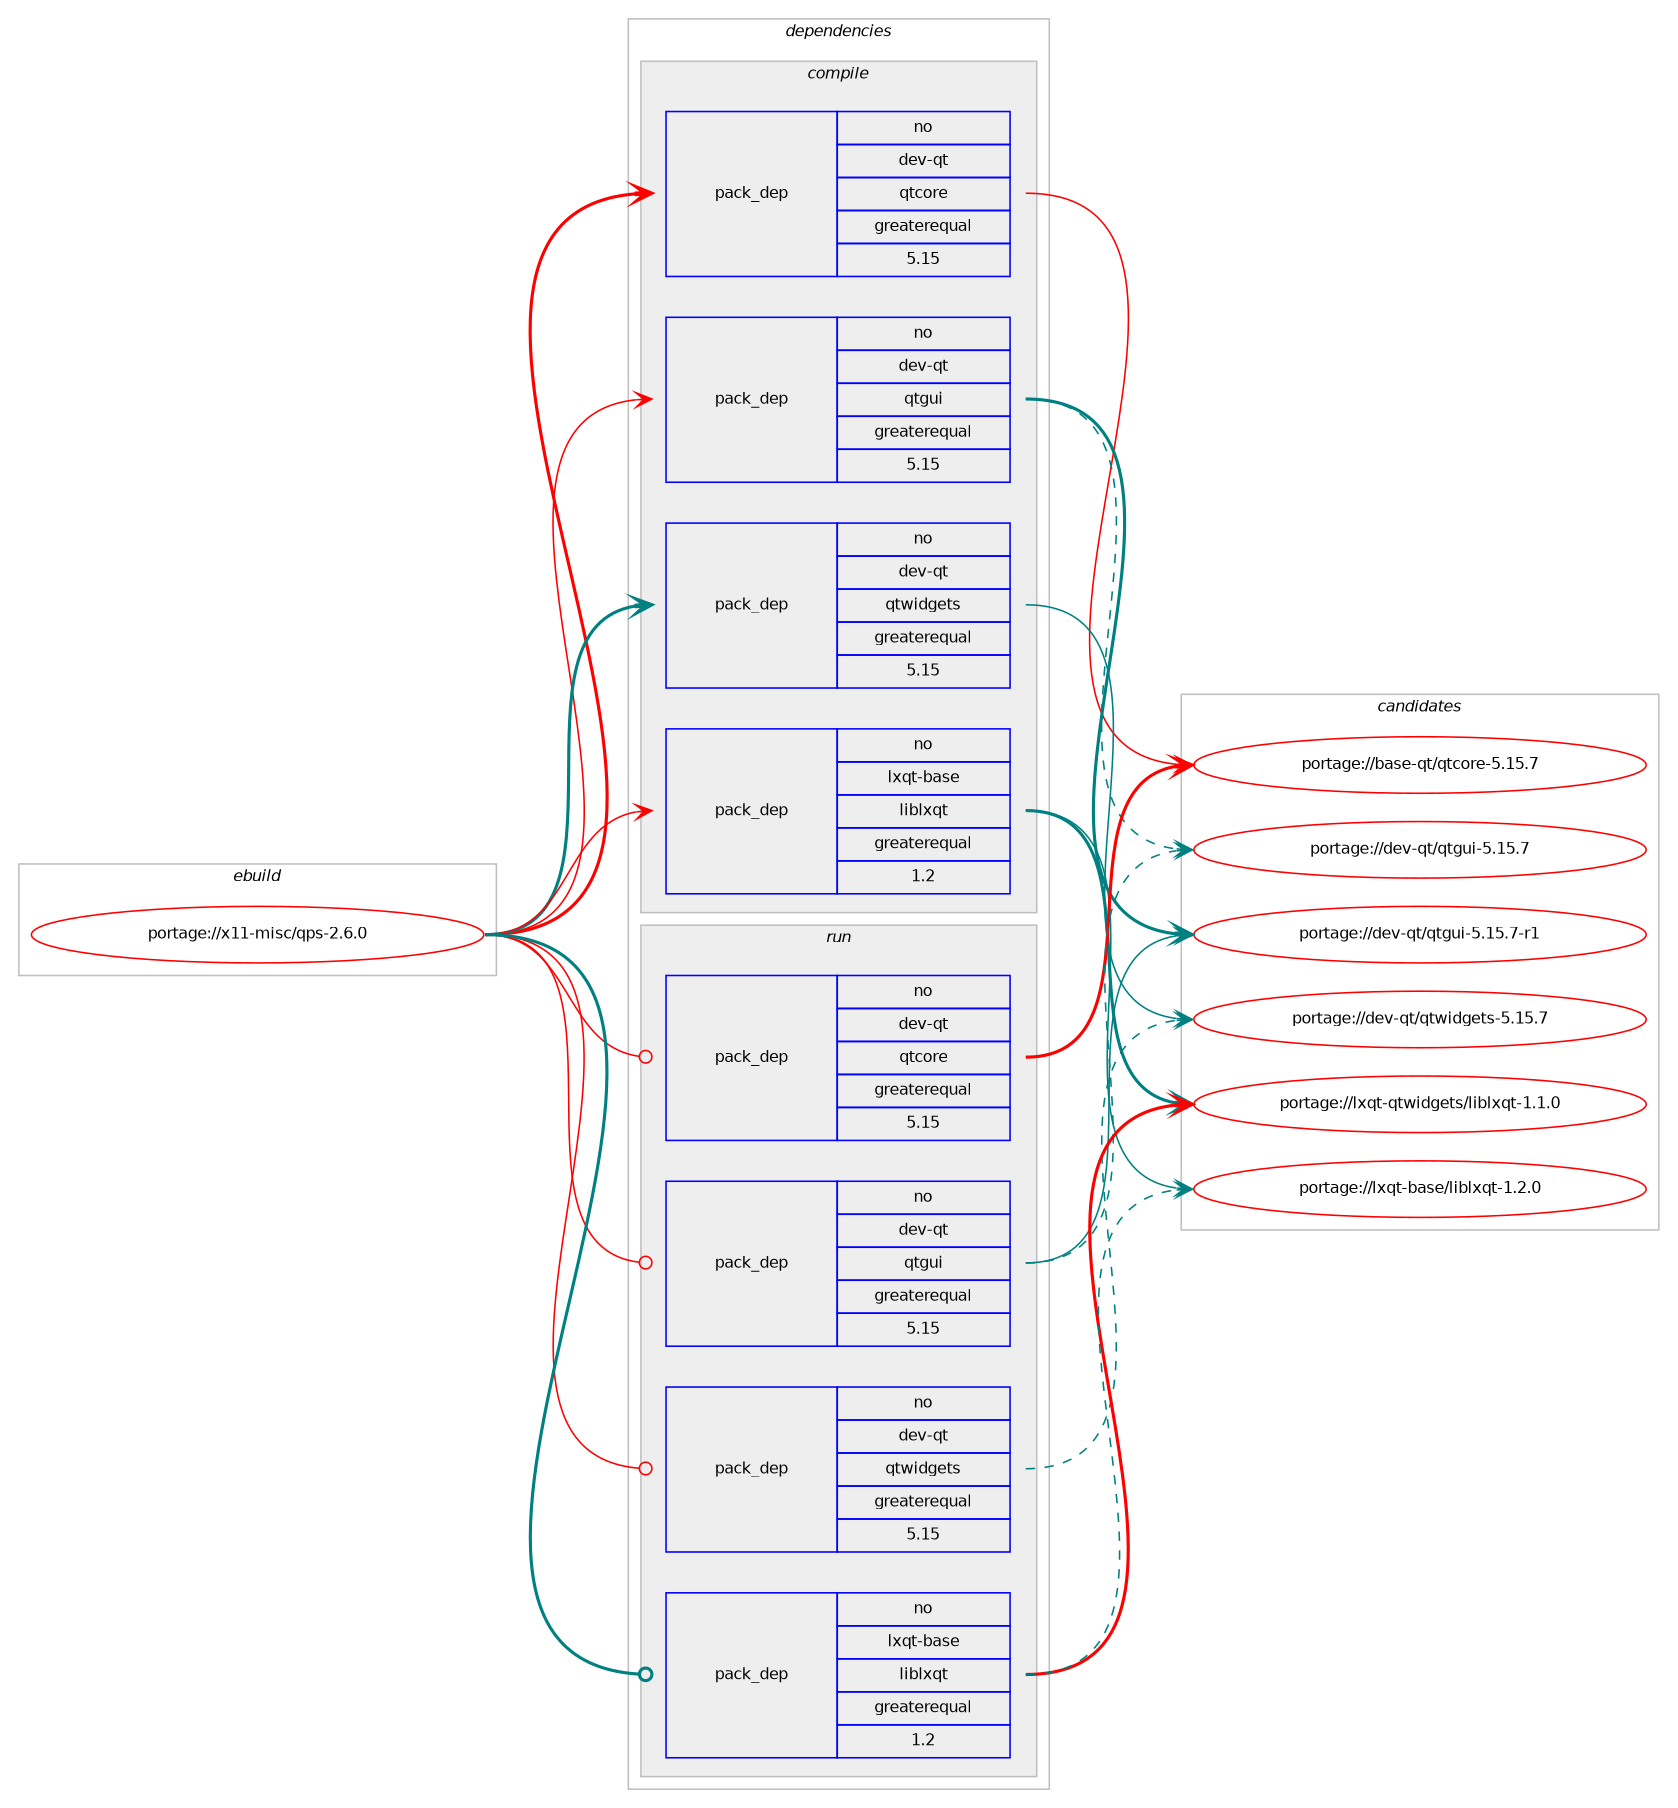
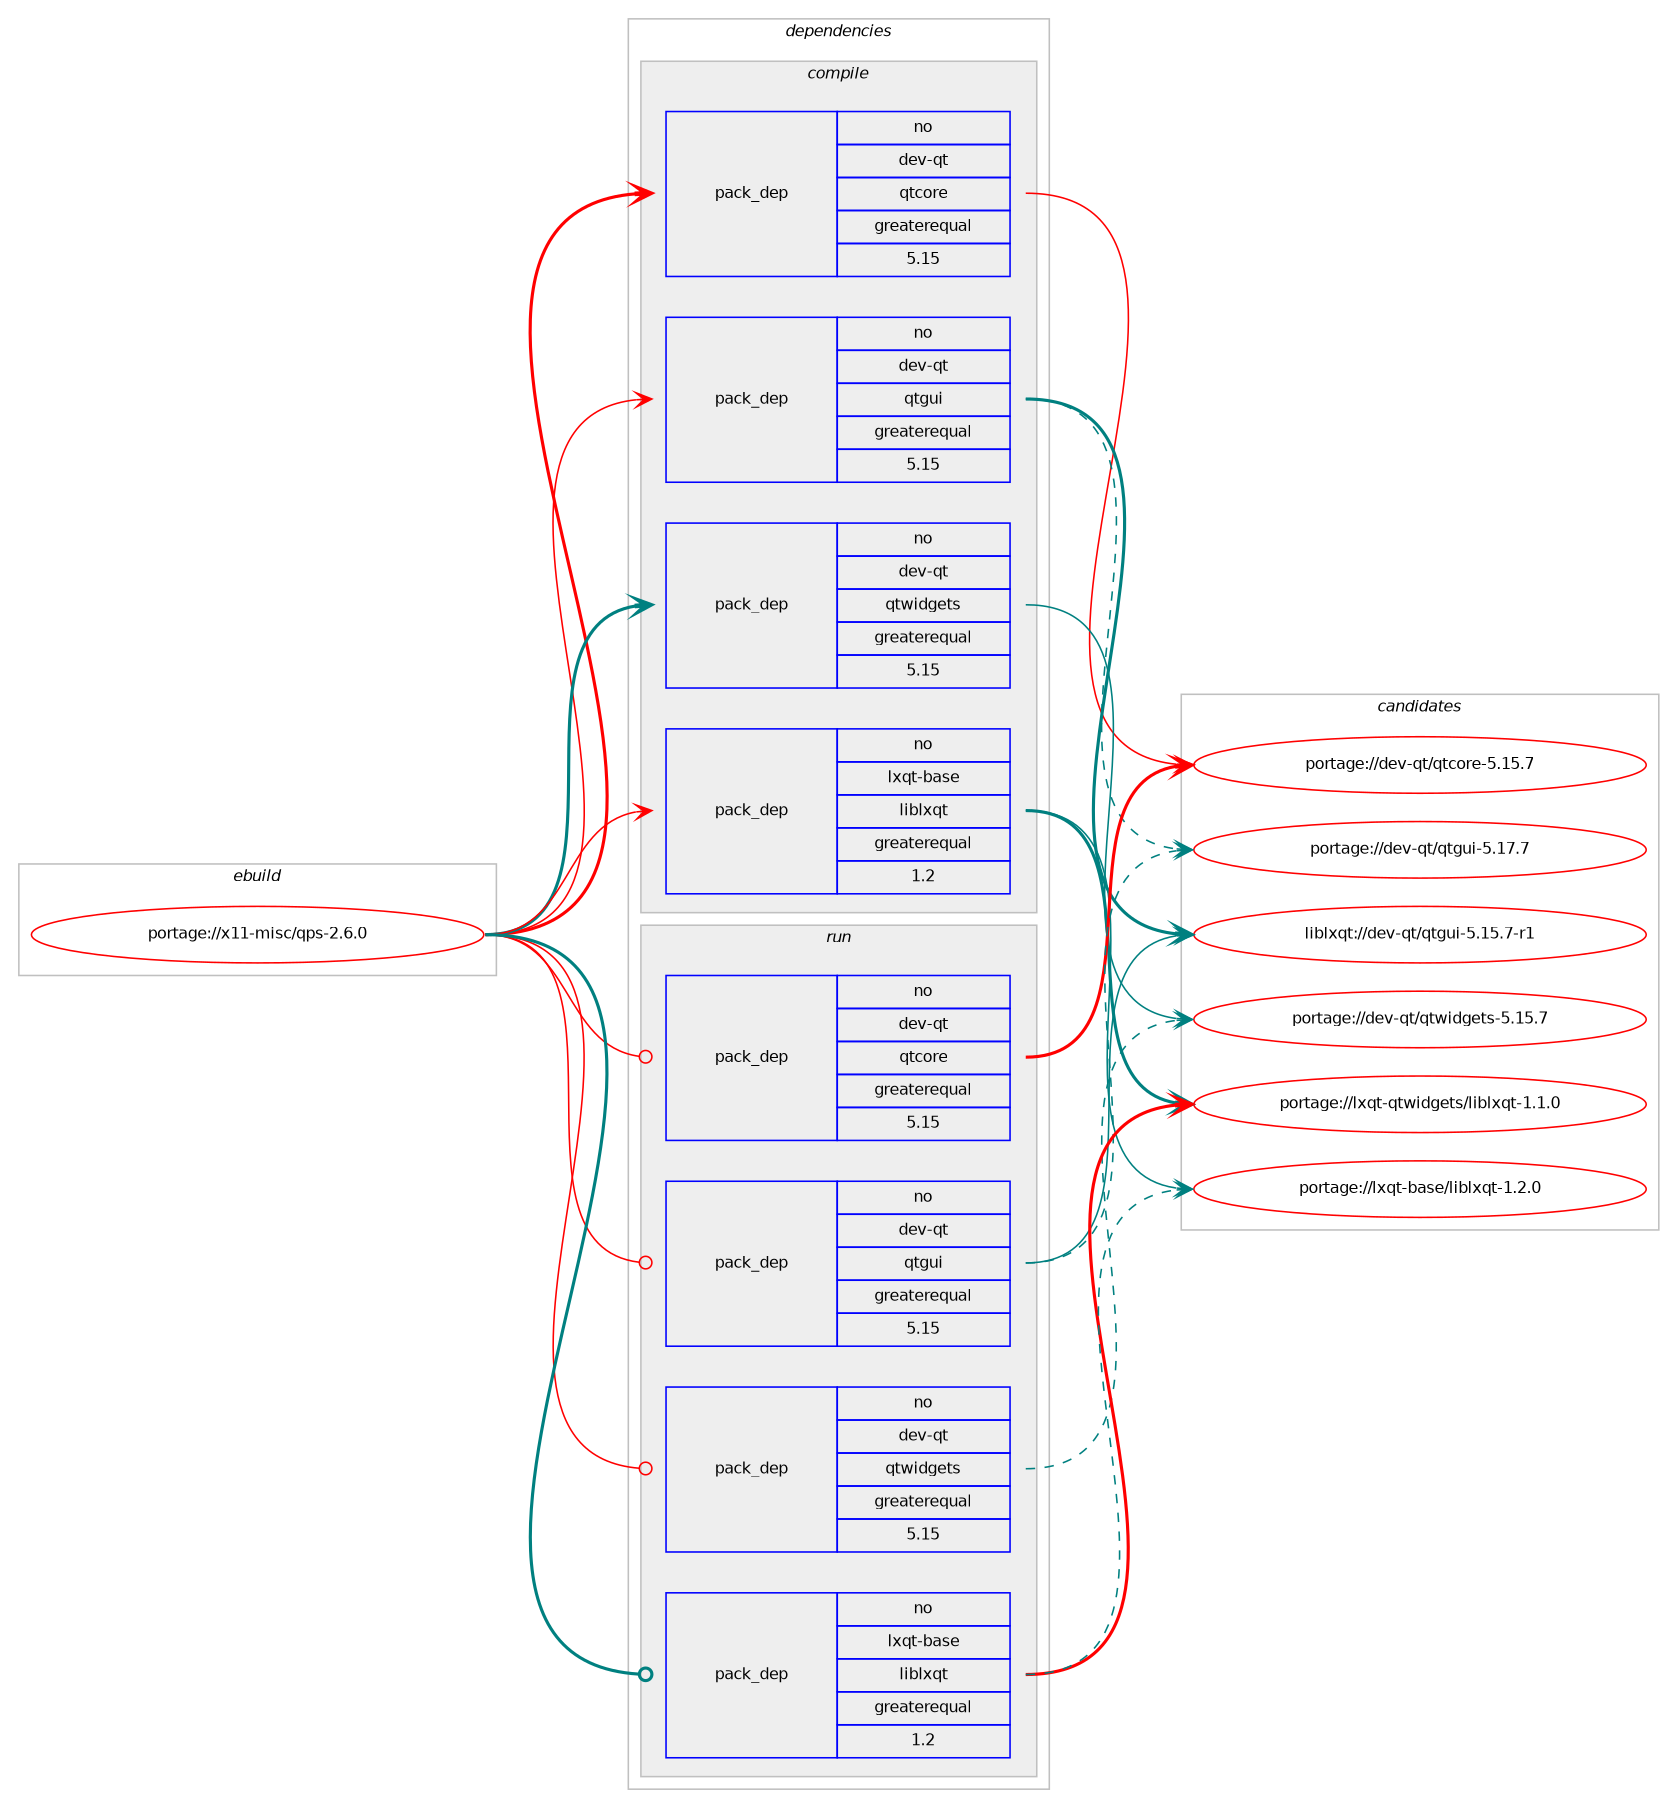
node "portage://base-qt/qtcore-5.15.7": label "portage://base-qt/qtcore-5.15.7" -> "portage://dev-qt/qtcore-5.15.7"
node "portage://dev-qt/qtgui-5.15.7": label "portage://dev-qt/qtgui-5.15.7" -> "portage://dev-qt/qtgui-5.17.7"
node "portage://dev-qt/qtgui-5.15.7-r1": label "portage://dev-qt/qtgui-5.15.7-r1" -> "liblxqt://dev-qt/qtgui-5.15.7-r1"
